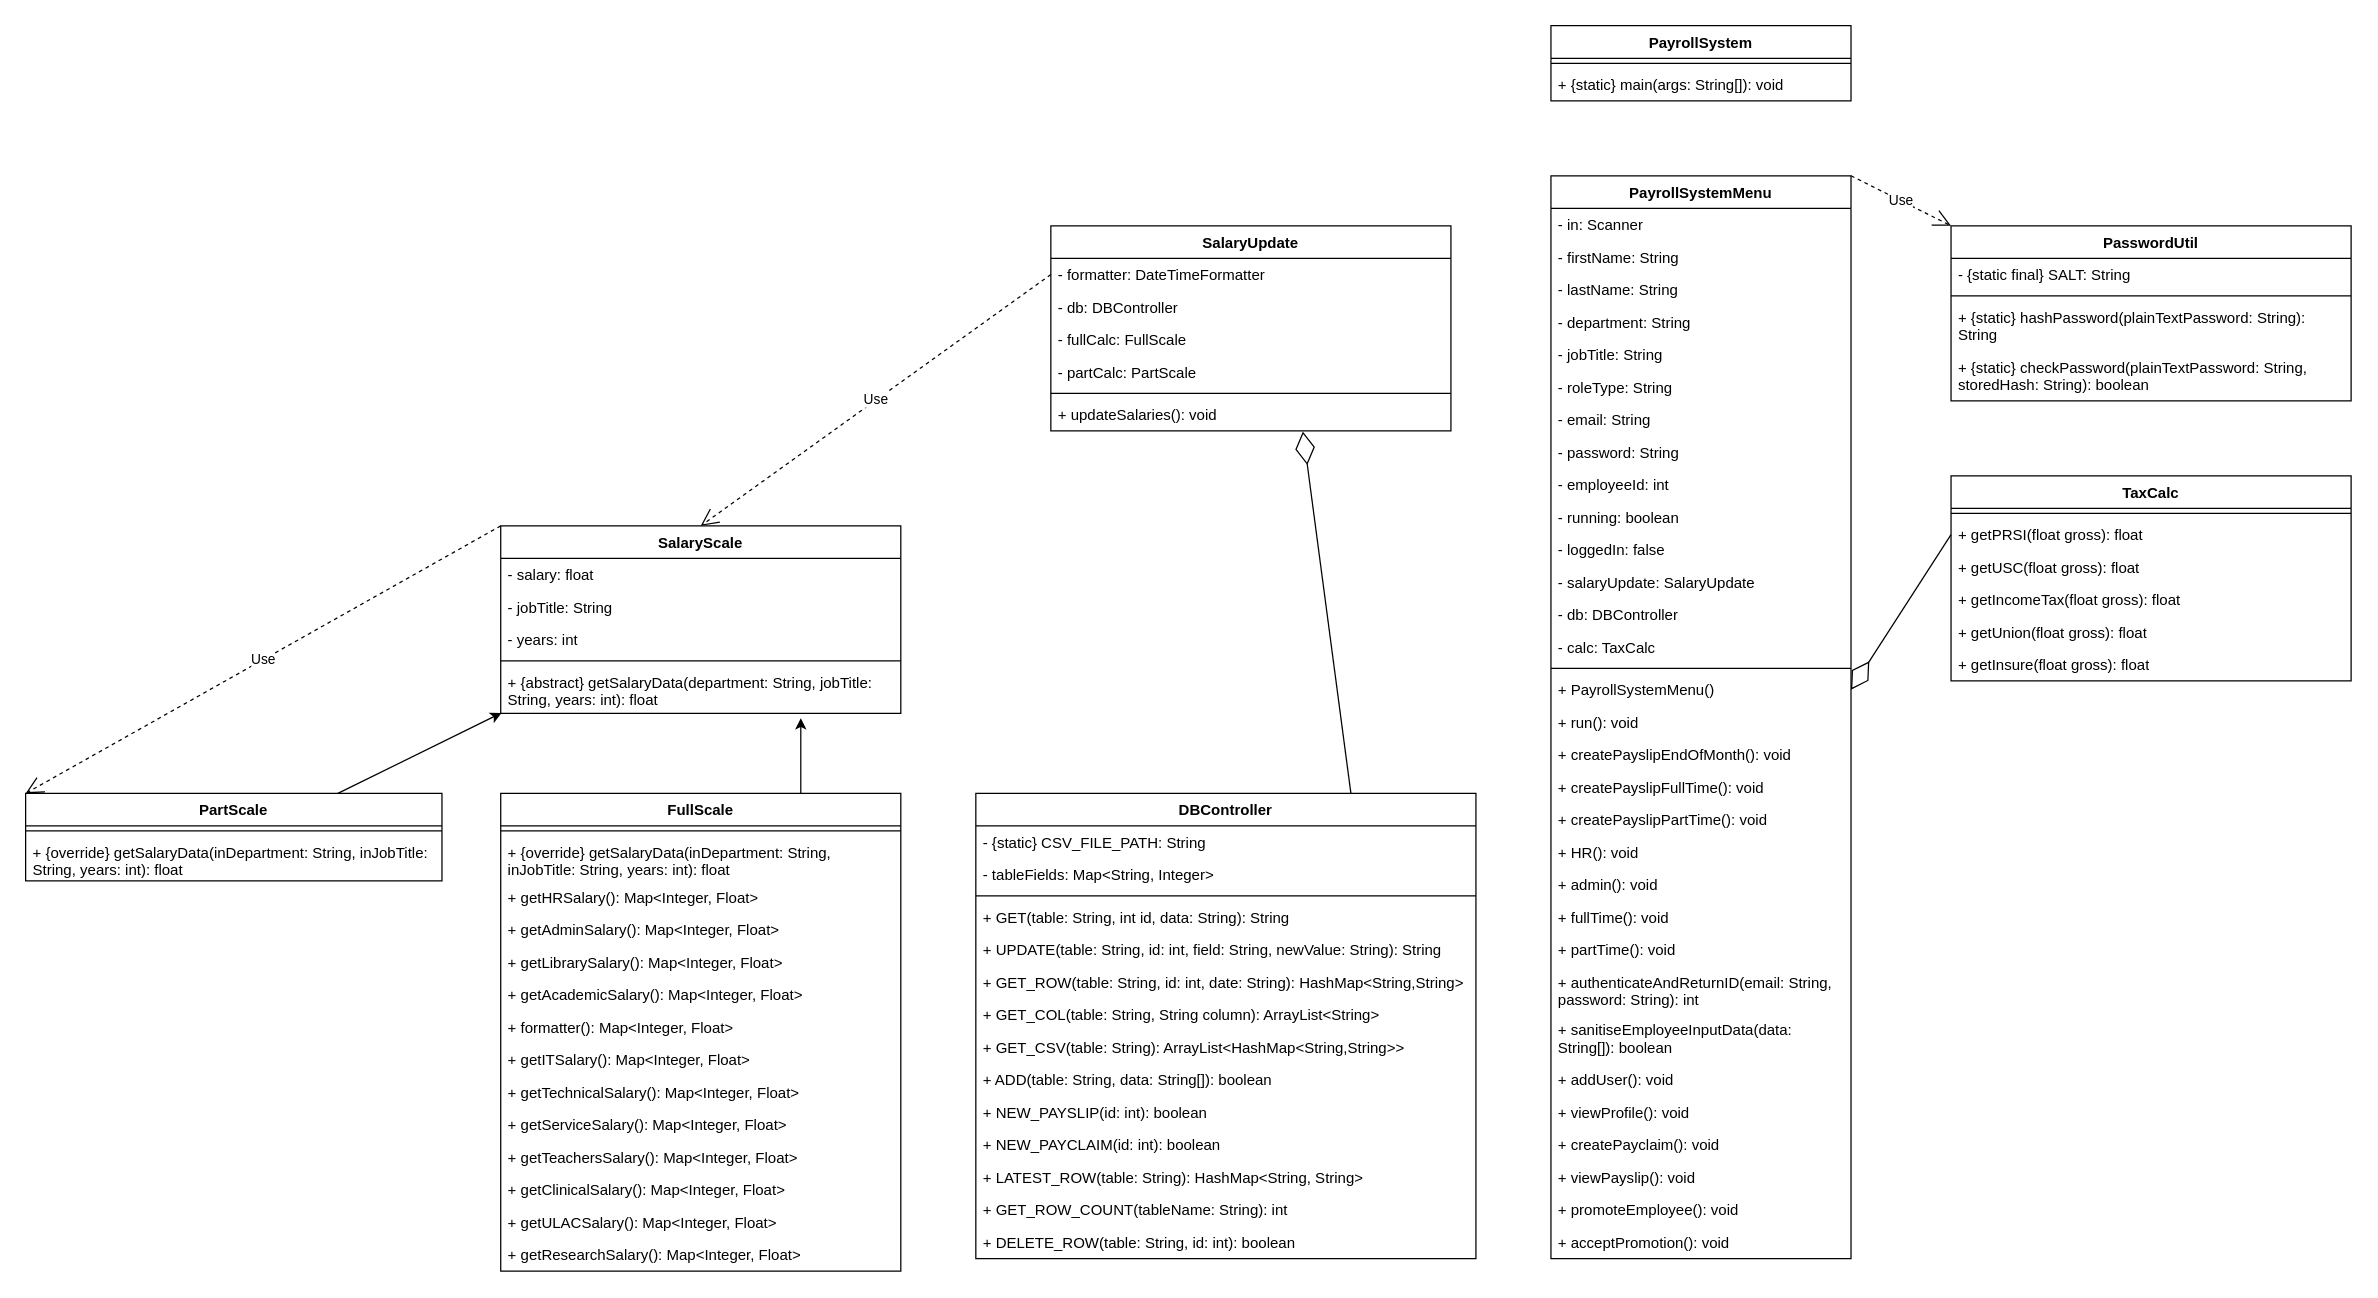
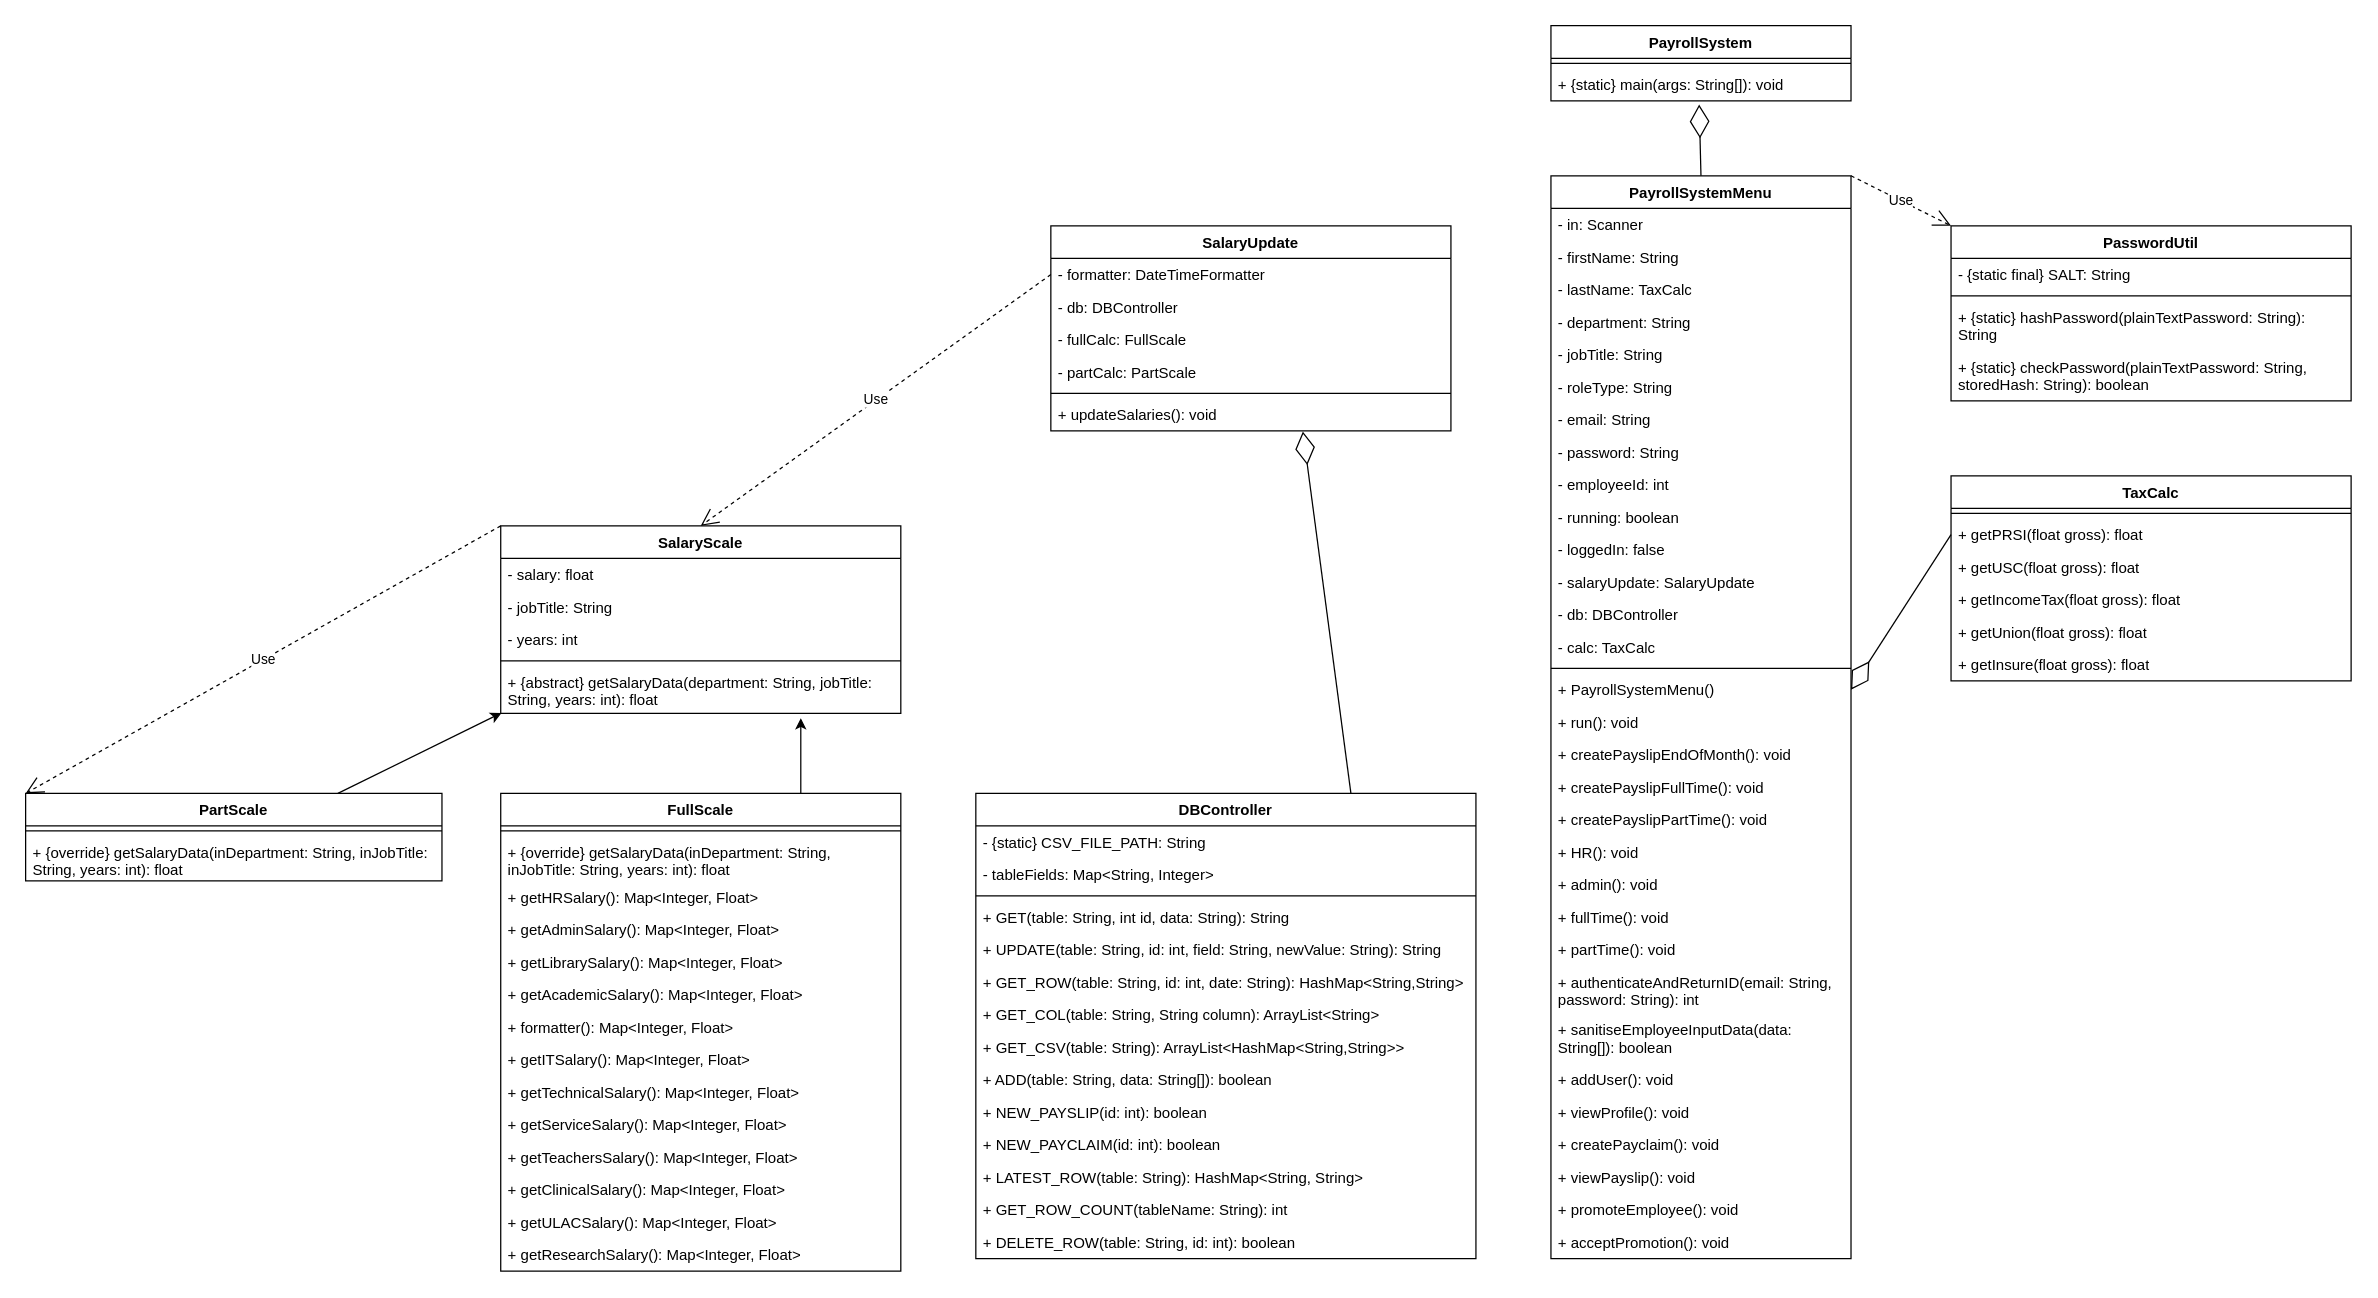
edge "PayrollSystemMenu" -> "+ {static} main(args: String[]): void": added
node "- lastName: String": label "- lastName: String" -> "- lastName: TaxCalc"
